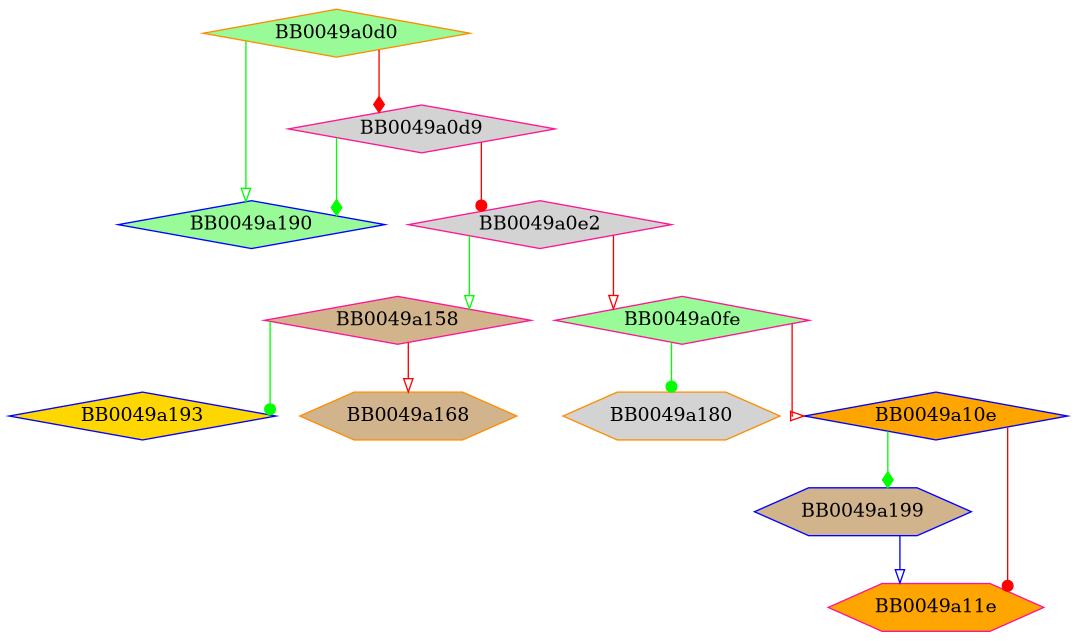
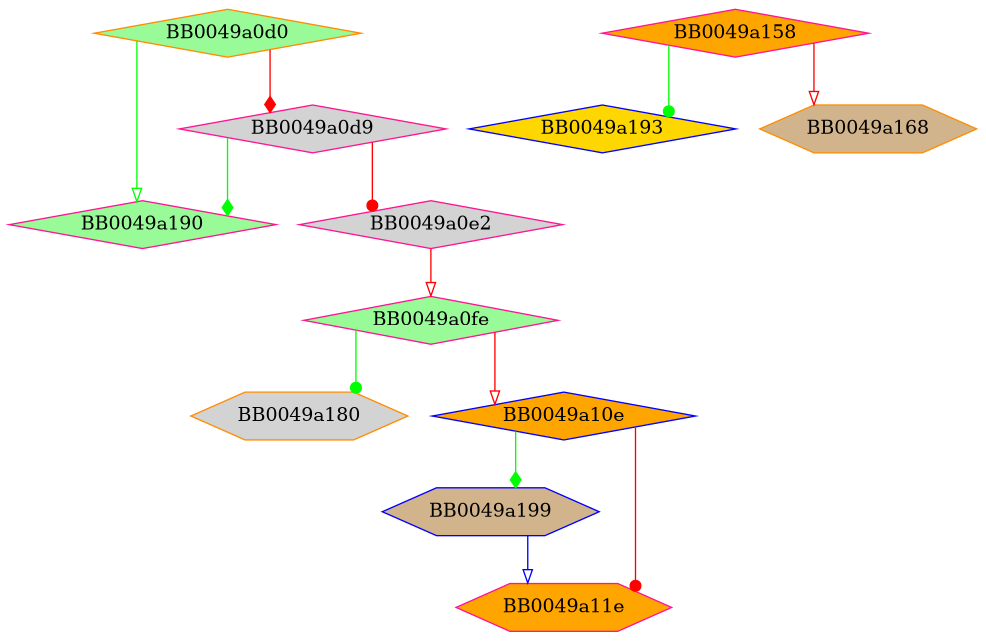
node "BB0049a190": color blue -> deeppink
edge "BB0049a0e2" -> "BB0049a158": removed
node "BB0049a158": fillcolor tan -> orange
